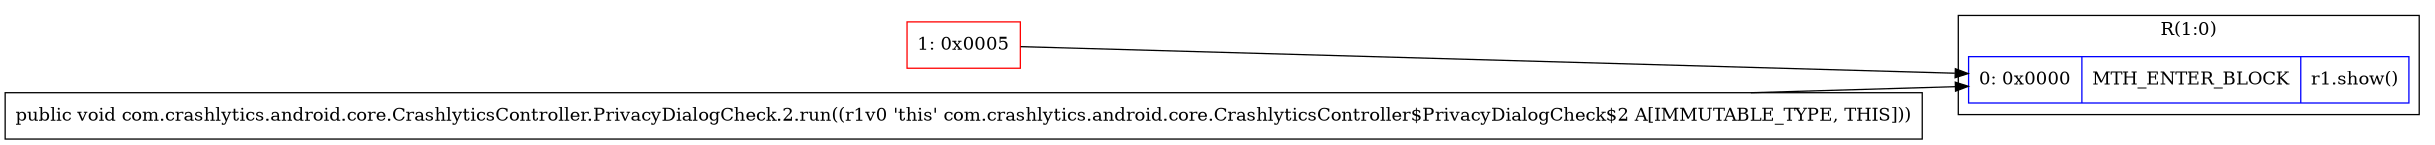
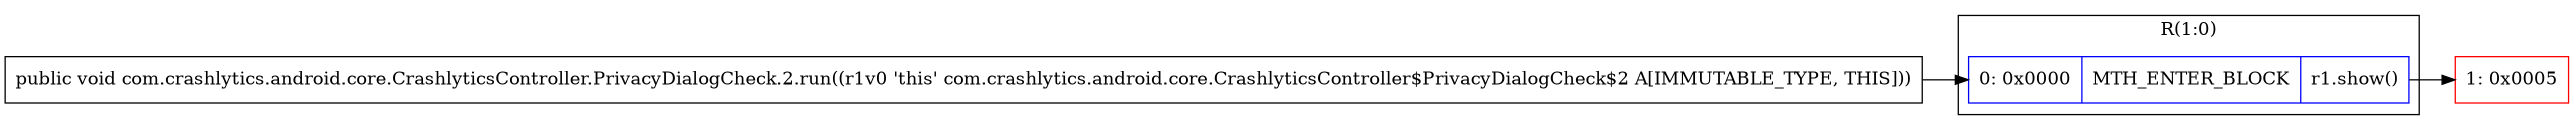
edge "1: 0x0005" -> "0: 0x0000": reversed
